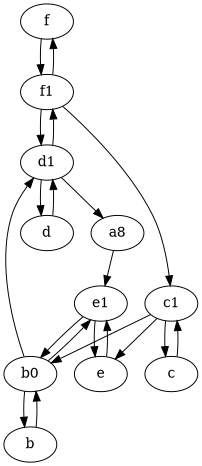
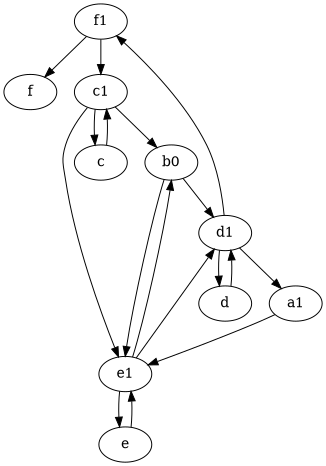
edge "f" -> "f1": removed
edge "f1" -> "d1": now "e1" -> "d1"
node "a8": label "a8" -> "a1"
edge "c1" -> "e": now "c1" -> "e1"
node "b": removed
